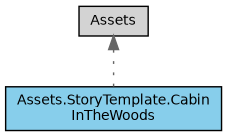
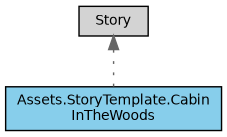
node "Assets": label "Assets" -> "Story"
